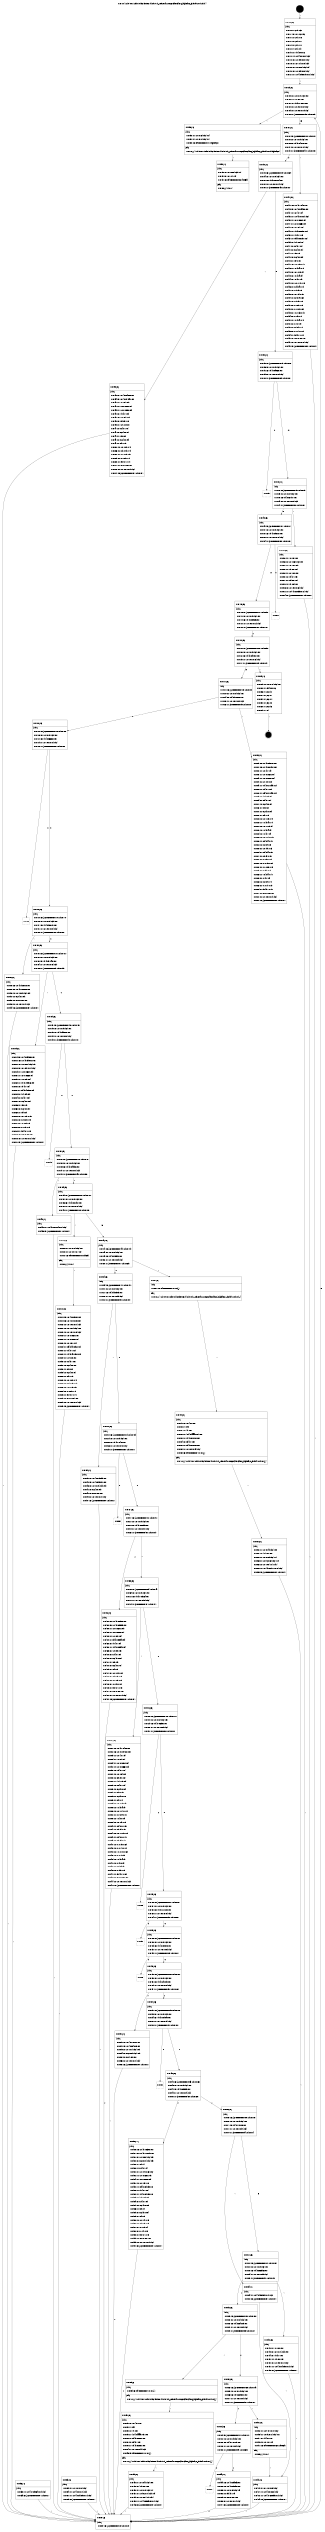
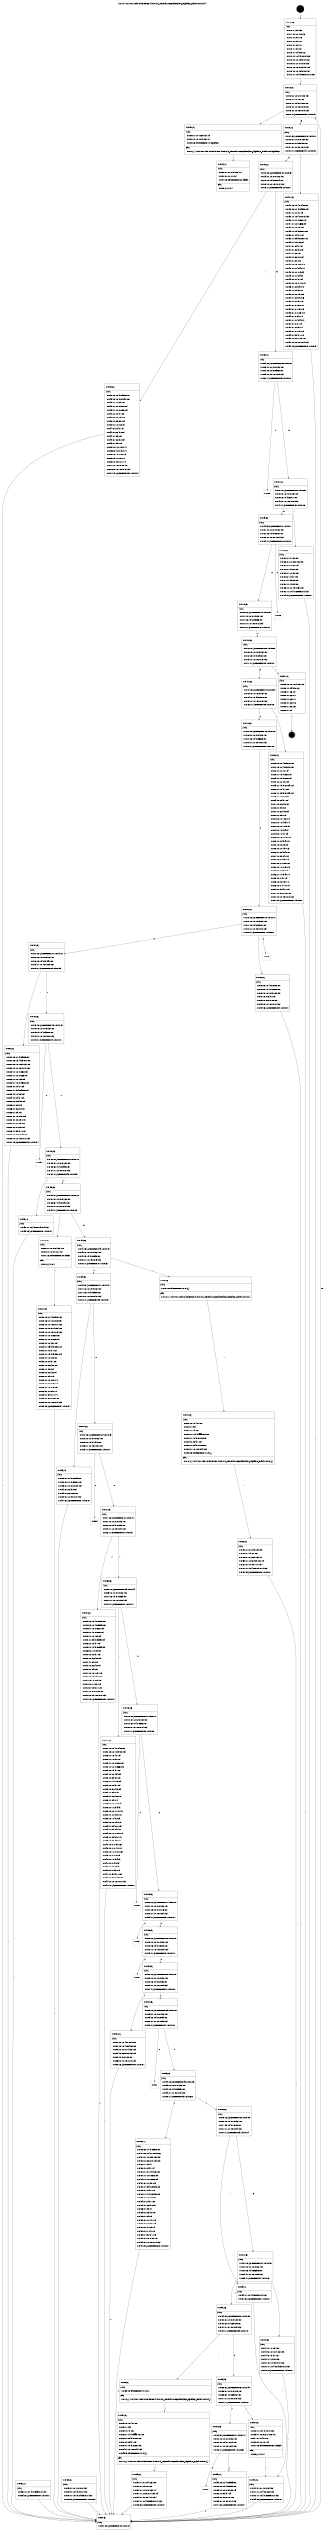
edge "0x401760 [25]" -> "0x401e00": now "0x401779 [25]" -> "0x401e00"
